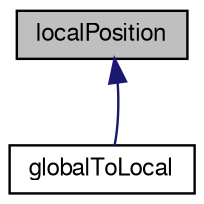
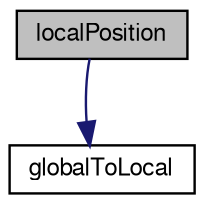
edge "globalToLocal" -> "localPosition": reversed
